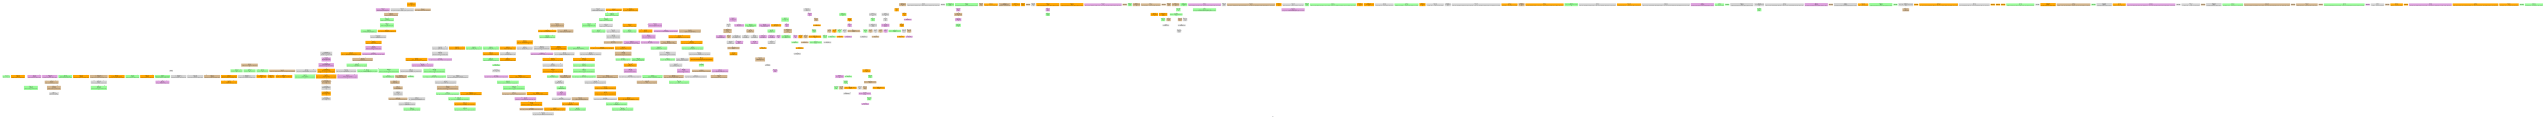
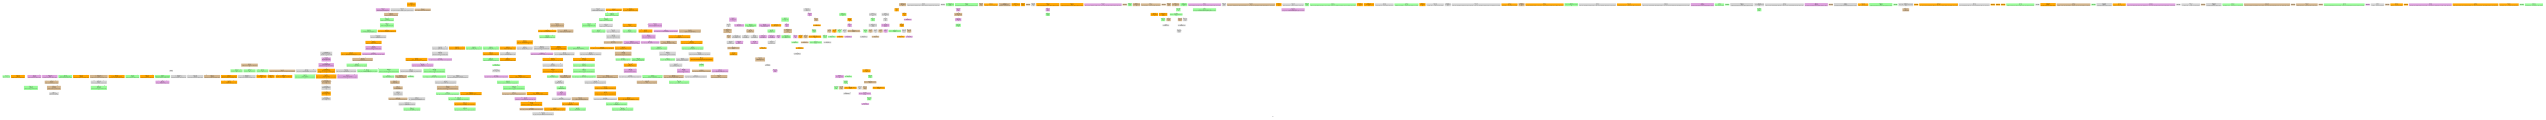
node "NodeID: 57": removed
